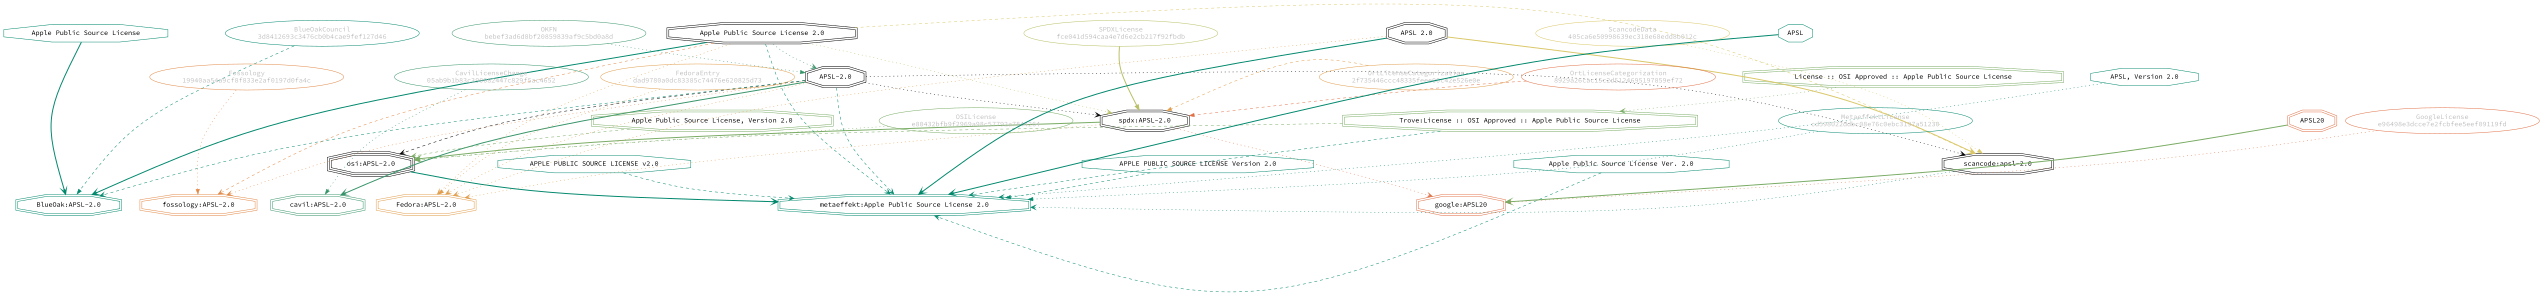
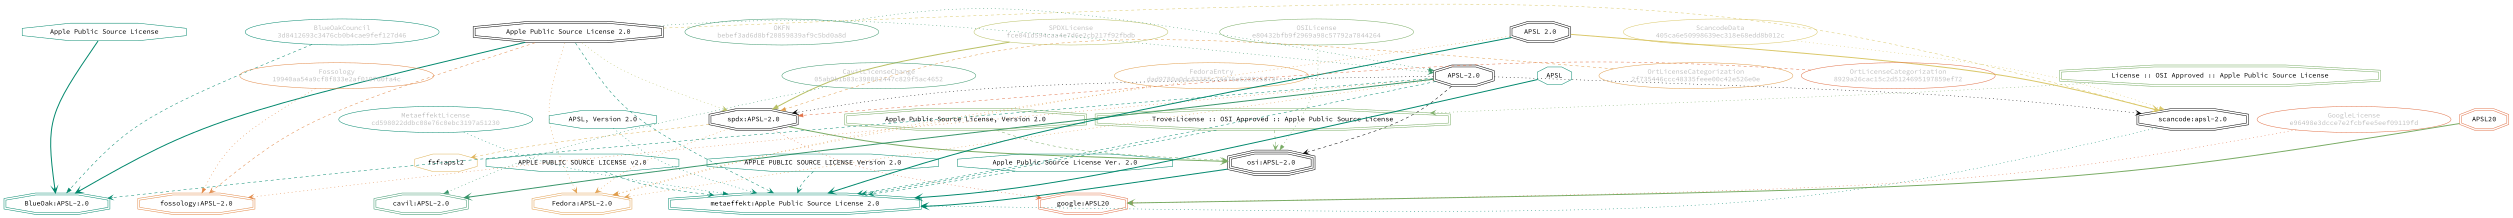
node "fsf:apsl2": added
edge "APPLE PUBLIC SOURCE LICENSE Version 2.0" -> "metaeffekt:Apple Public Source License 2.0": arrowhead normal -> vee
